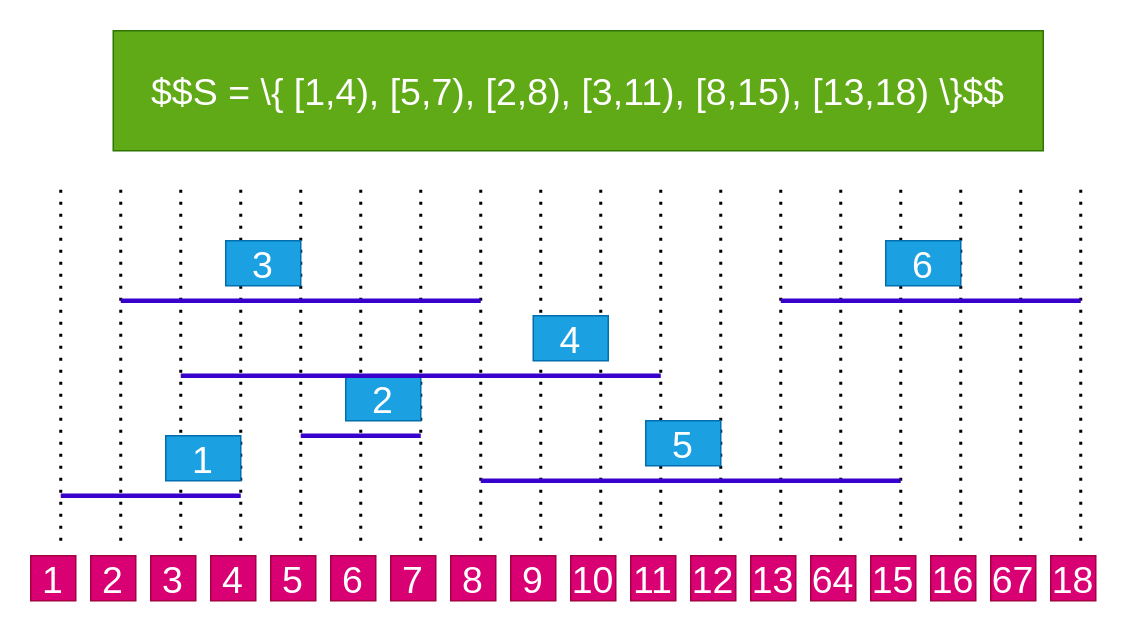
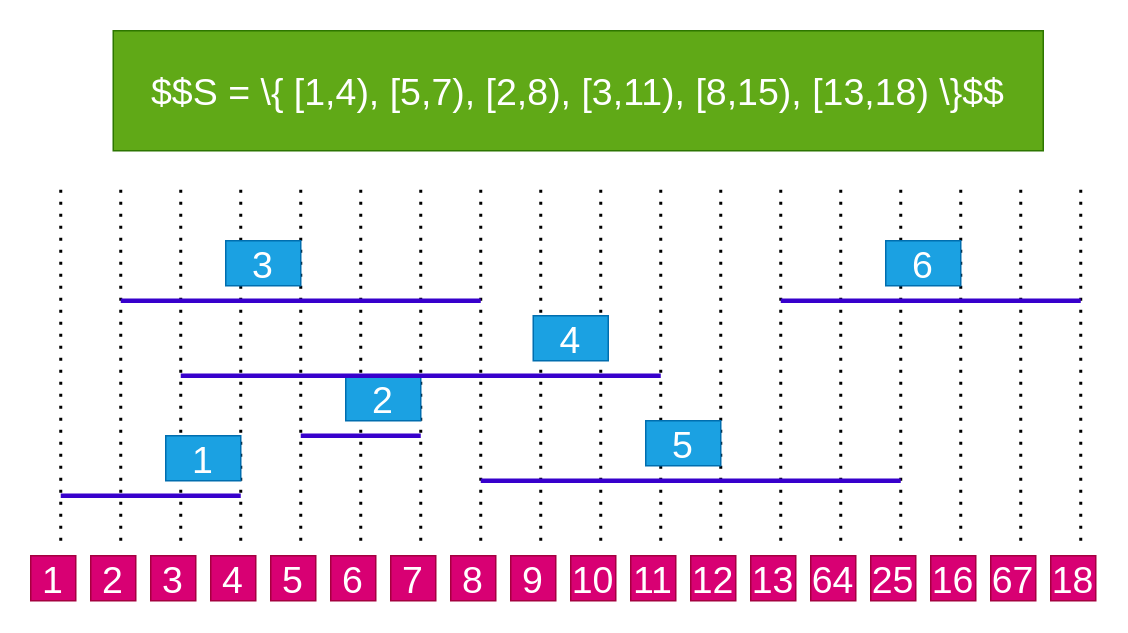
node "15": label "15" -> "25"
